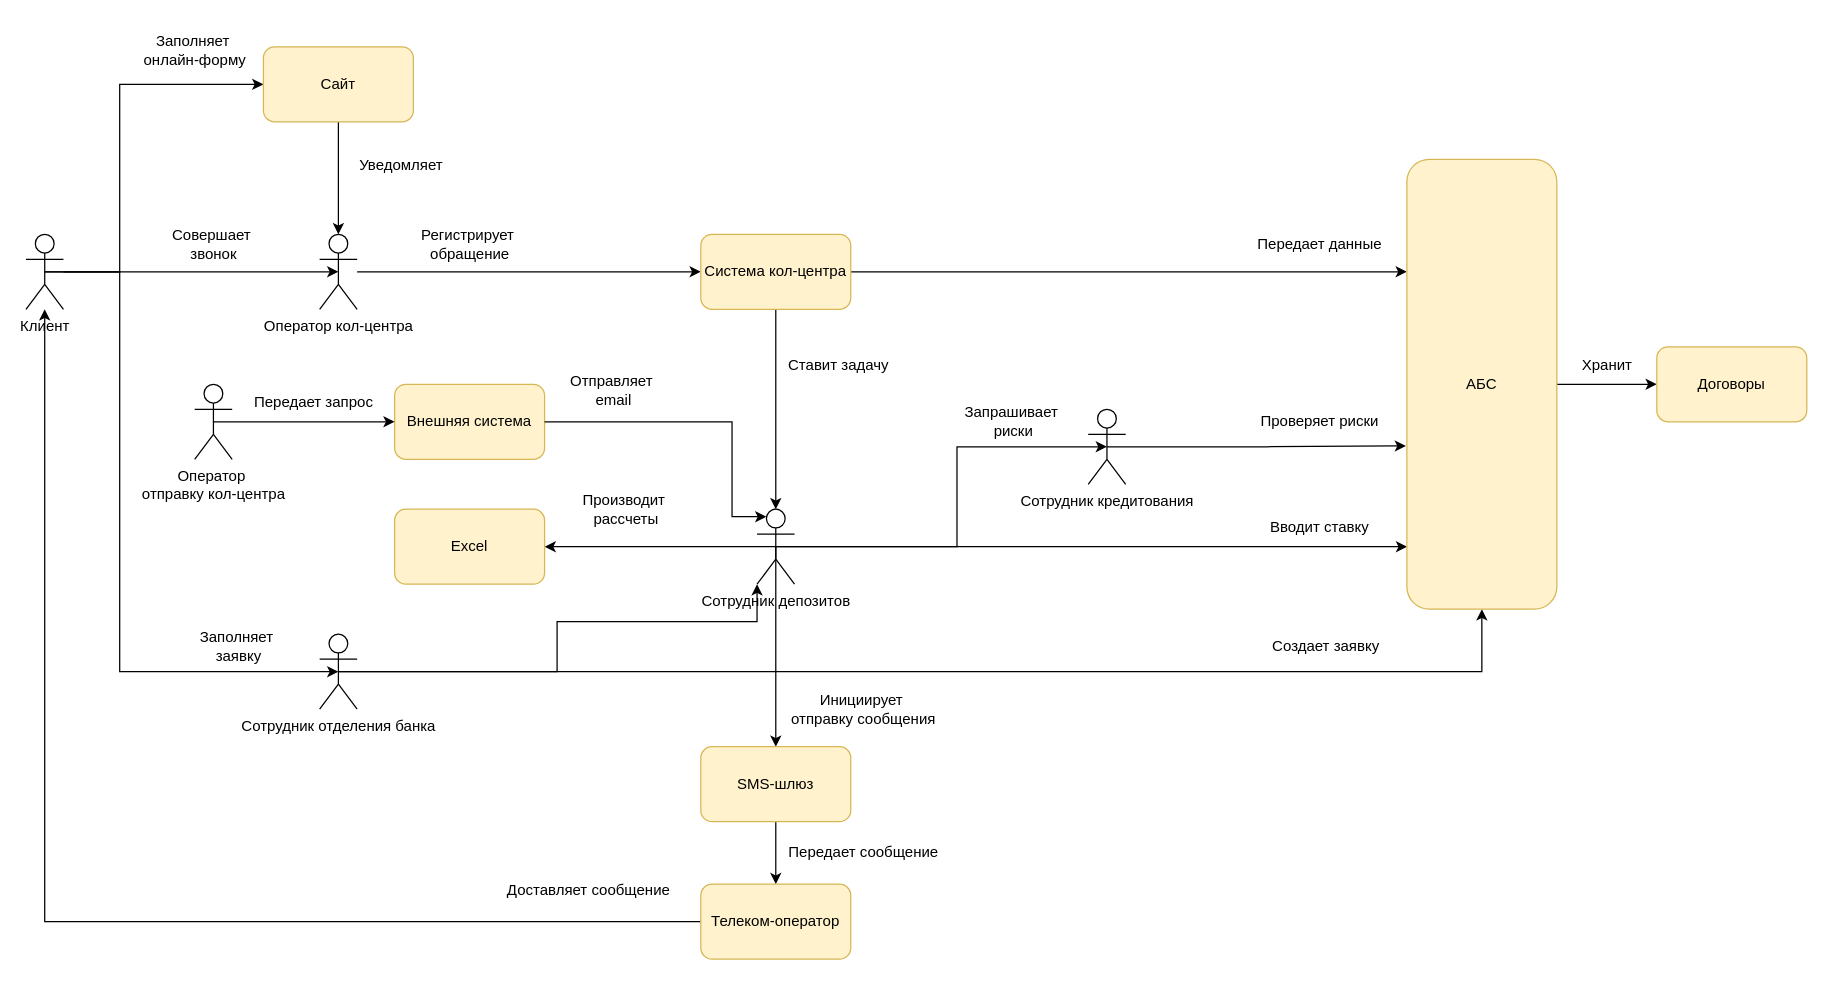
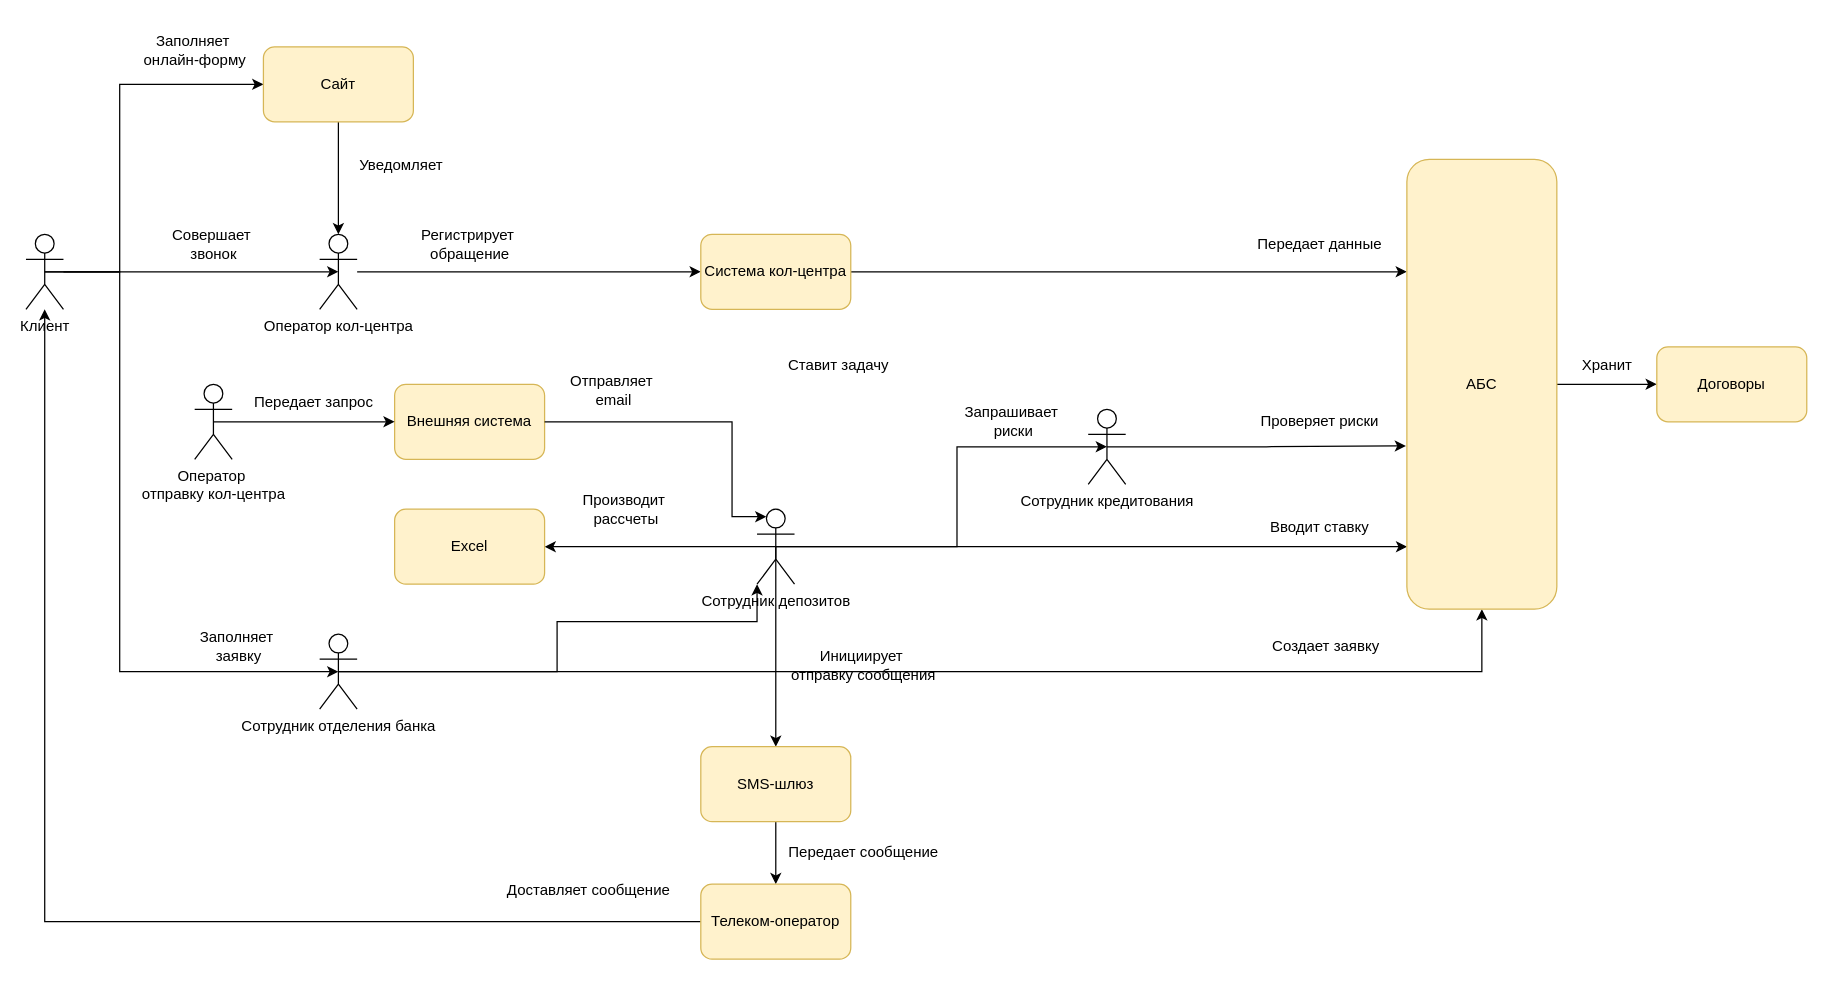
edge "Система кол-центра" -> "Сотрудник депозитов": removed
node "Инициирует отправку сообщения": moved (863, 709) -> (863, 666)
